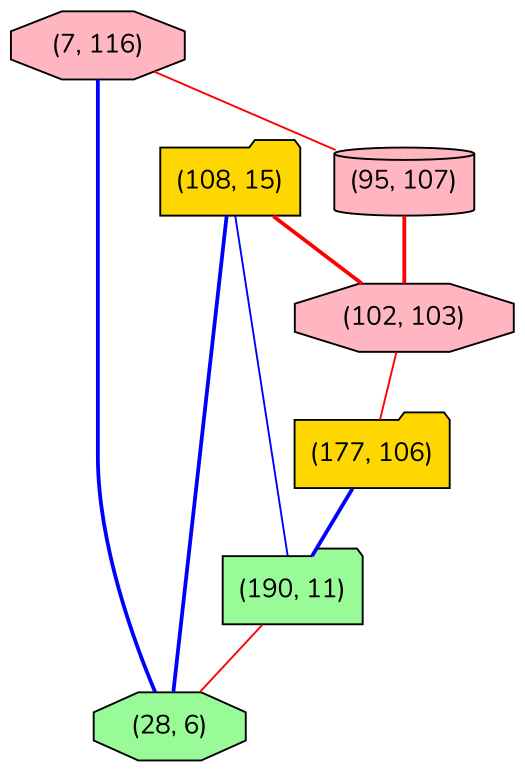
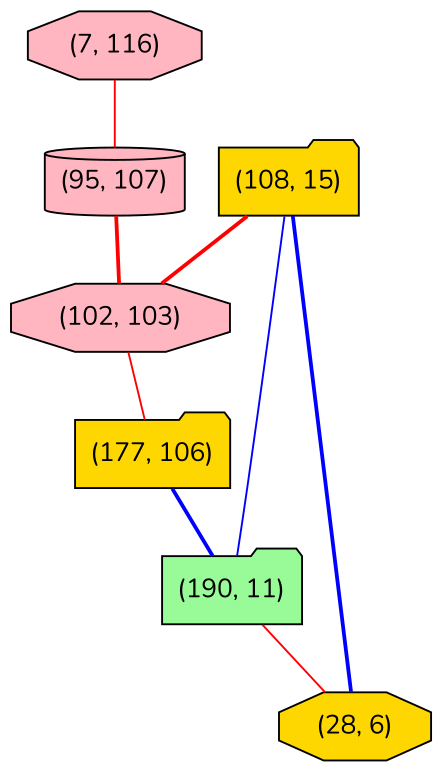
edge "(7, 116)" -- "(28, 6)": removed
node "(28, 6)": fillcolor palegreen -> gold
